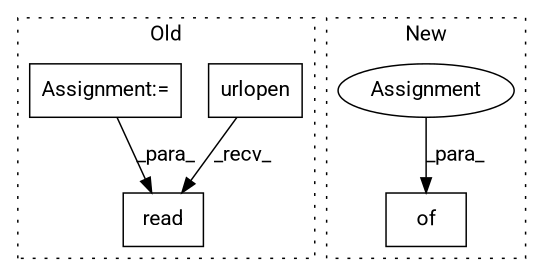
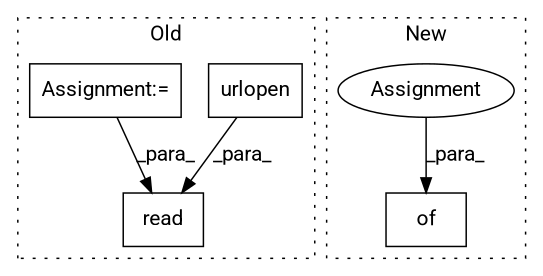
edge "urlopen" -> "read": label "_recv_" -> "_para_"
